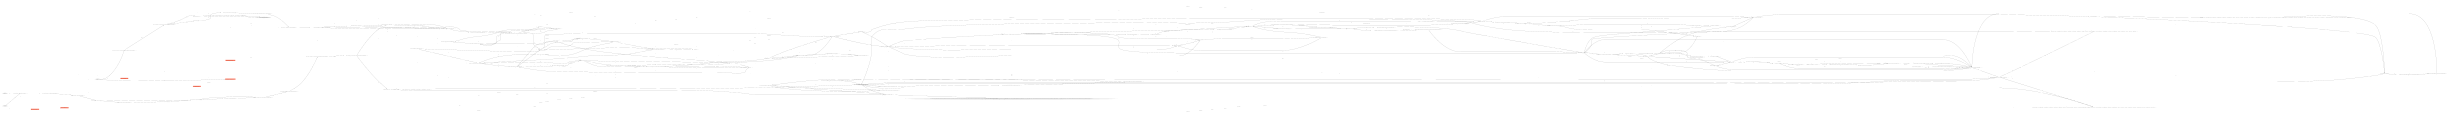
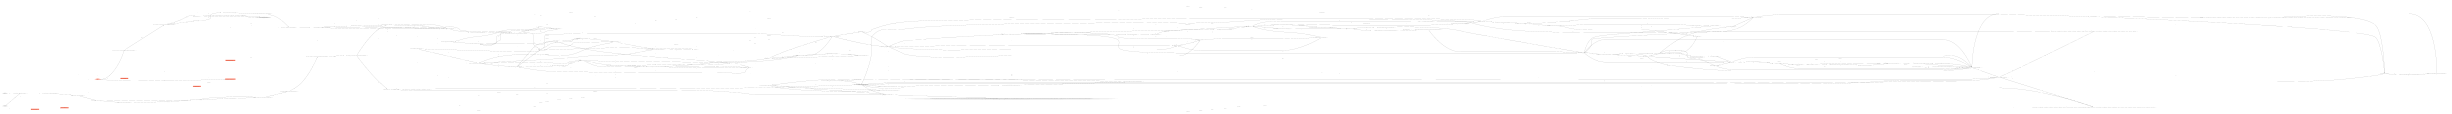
node "doFilter['0', '0', '1']": fillcolor lightgray -> tomato
